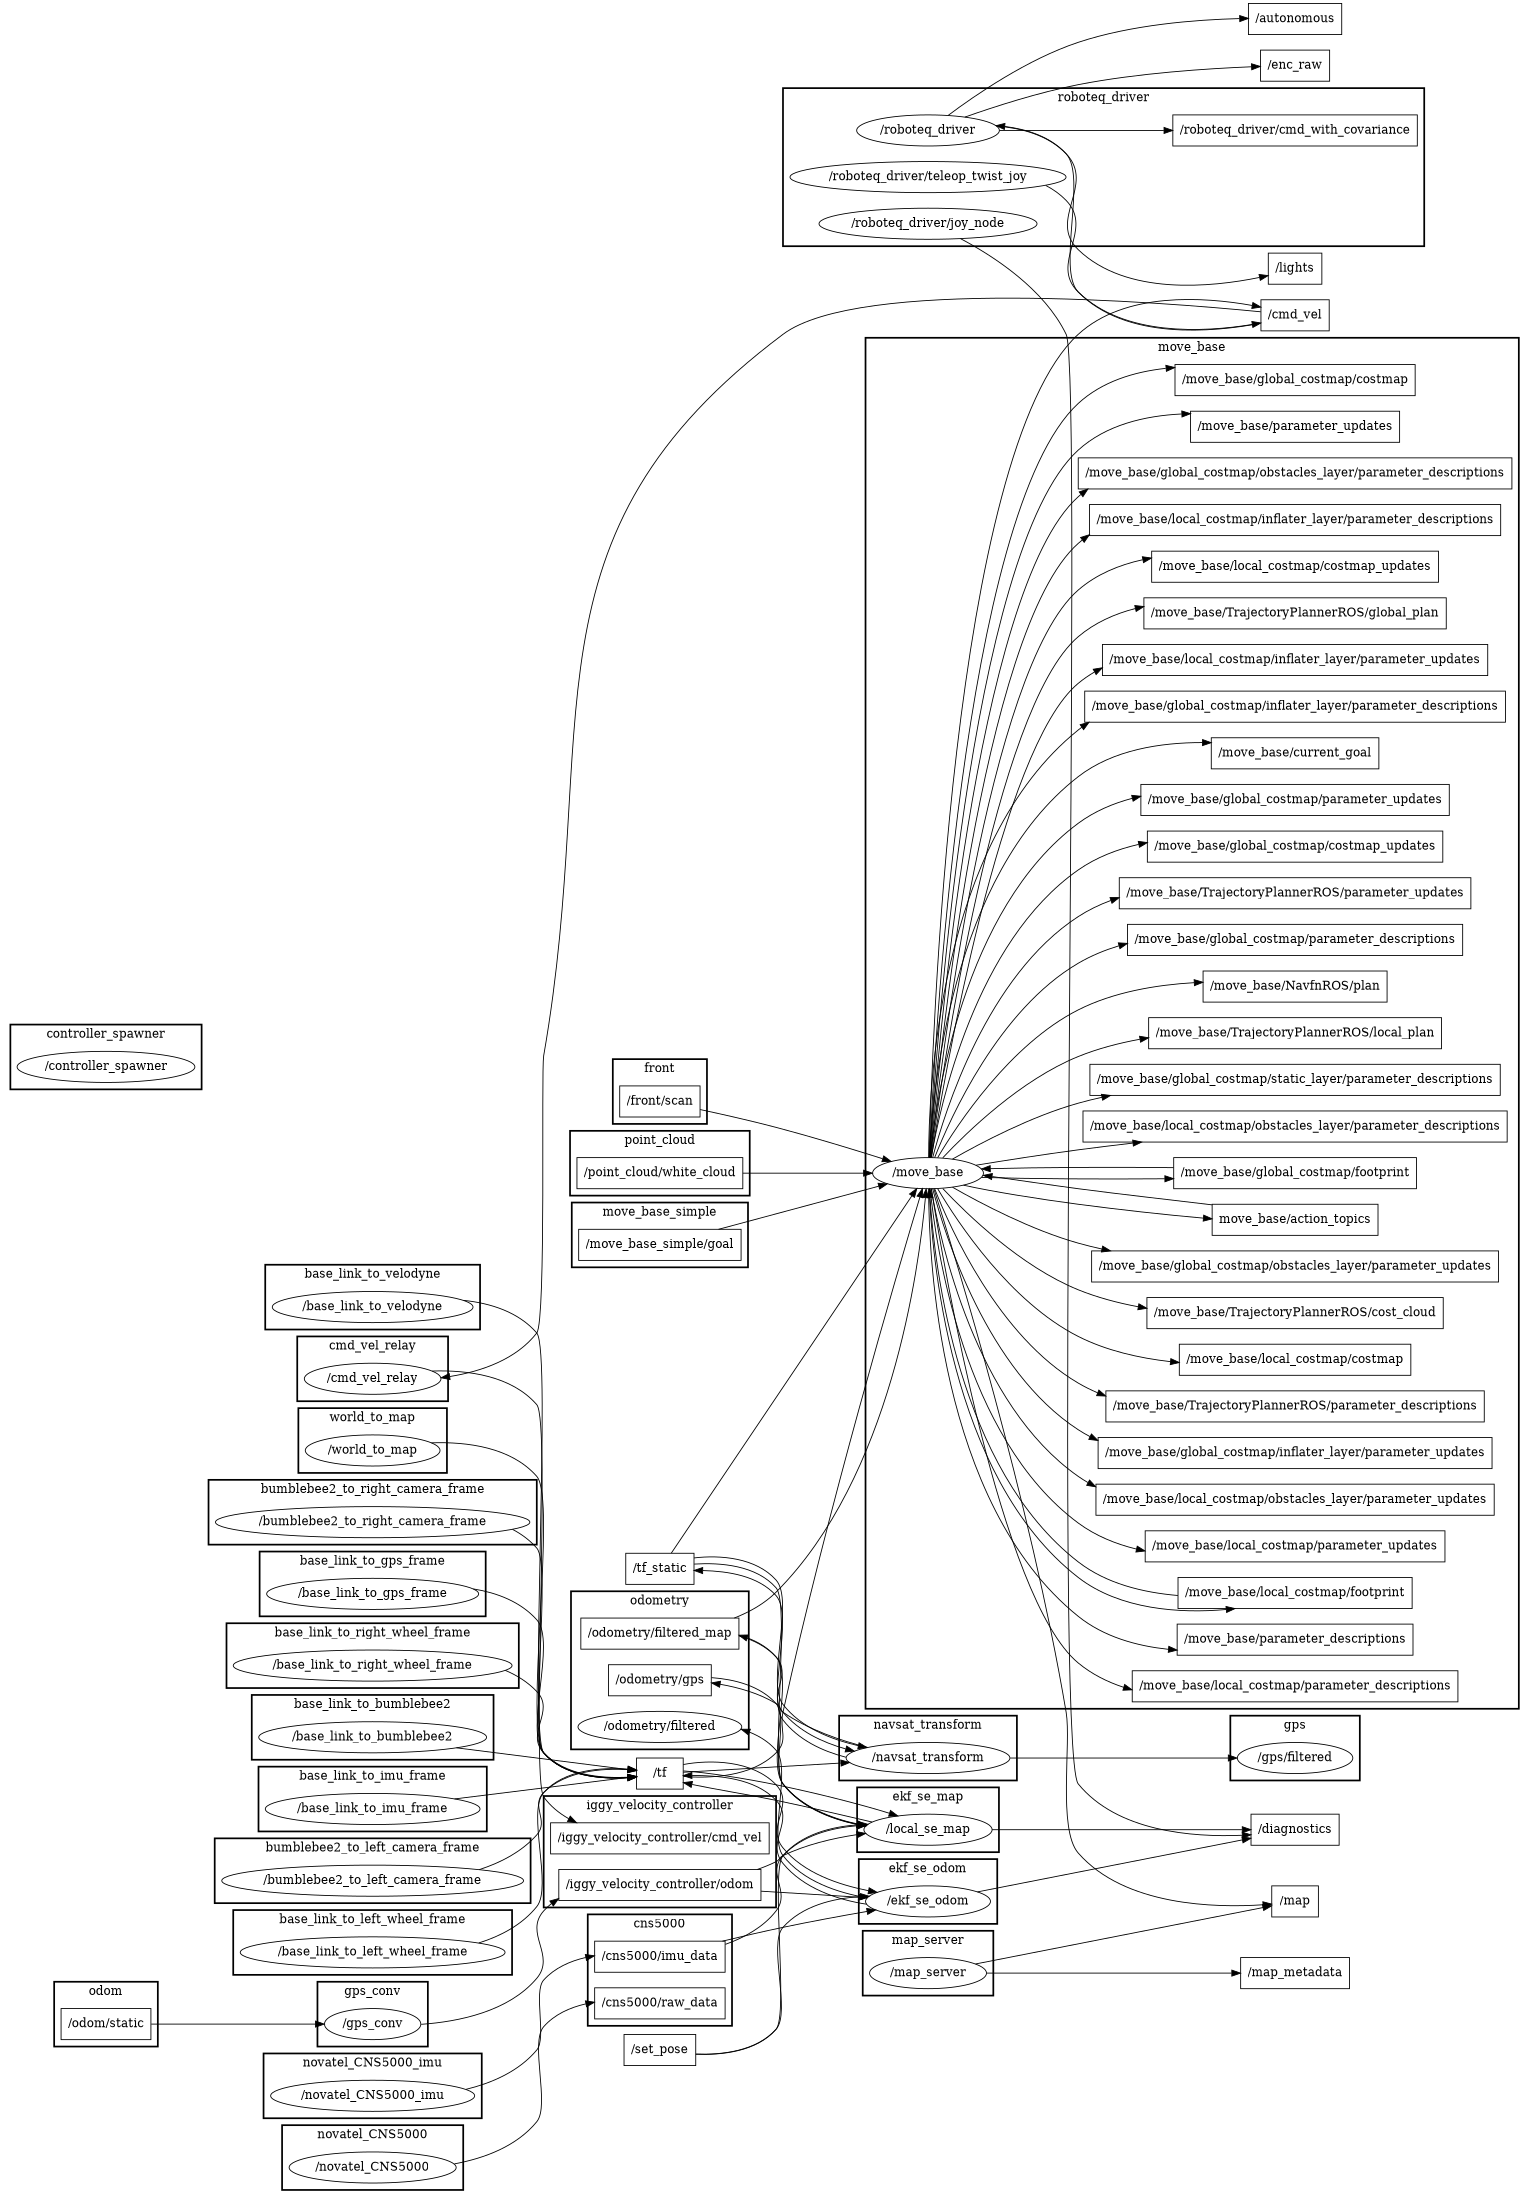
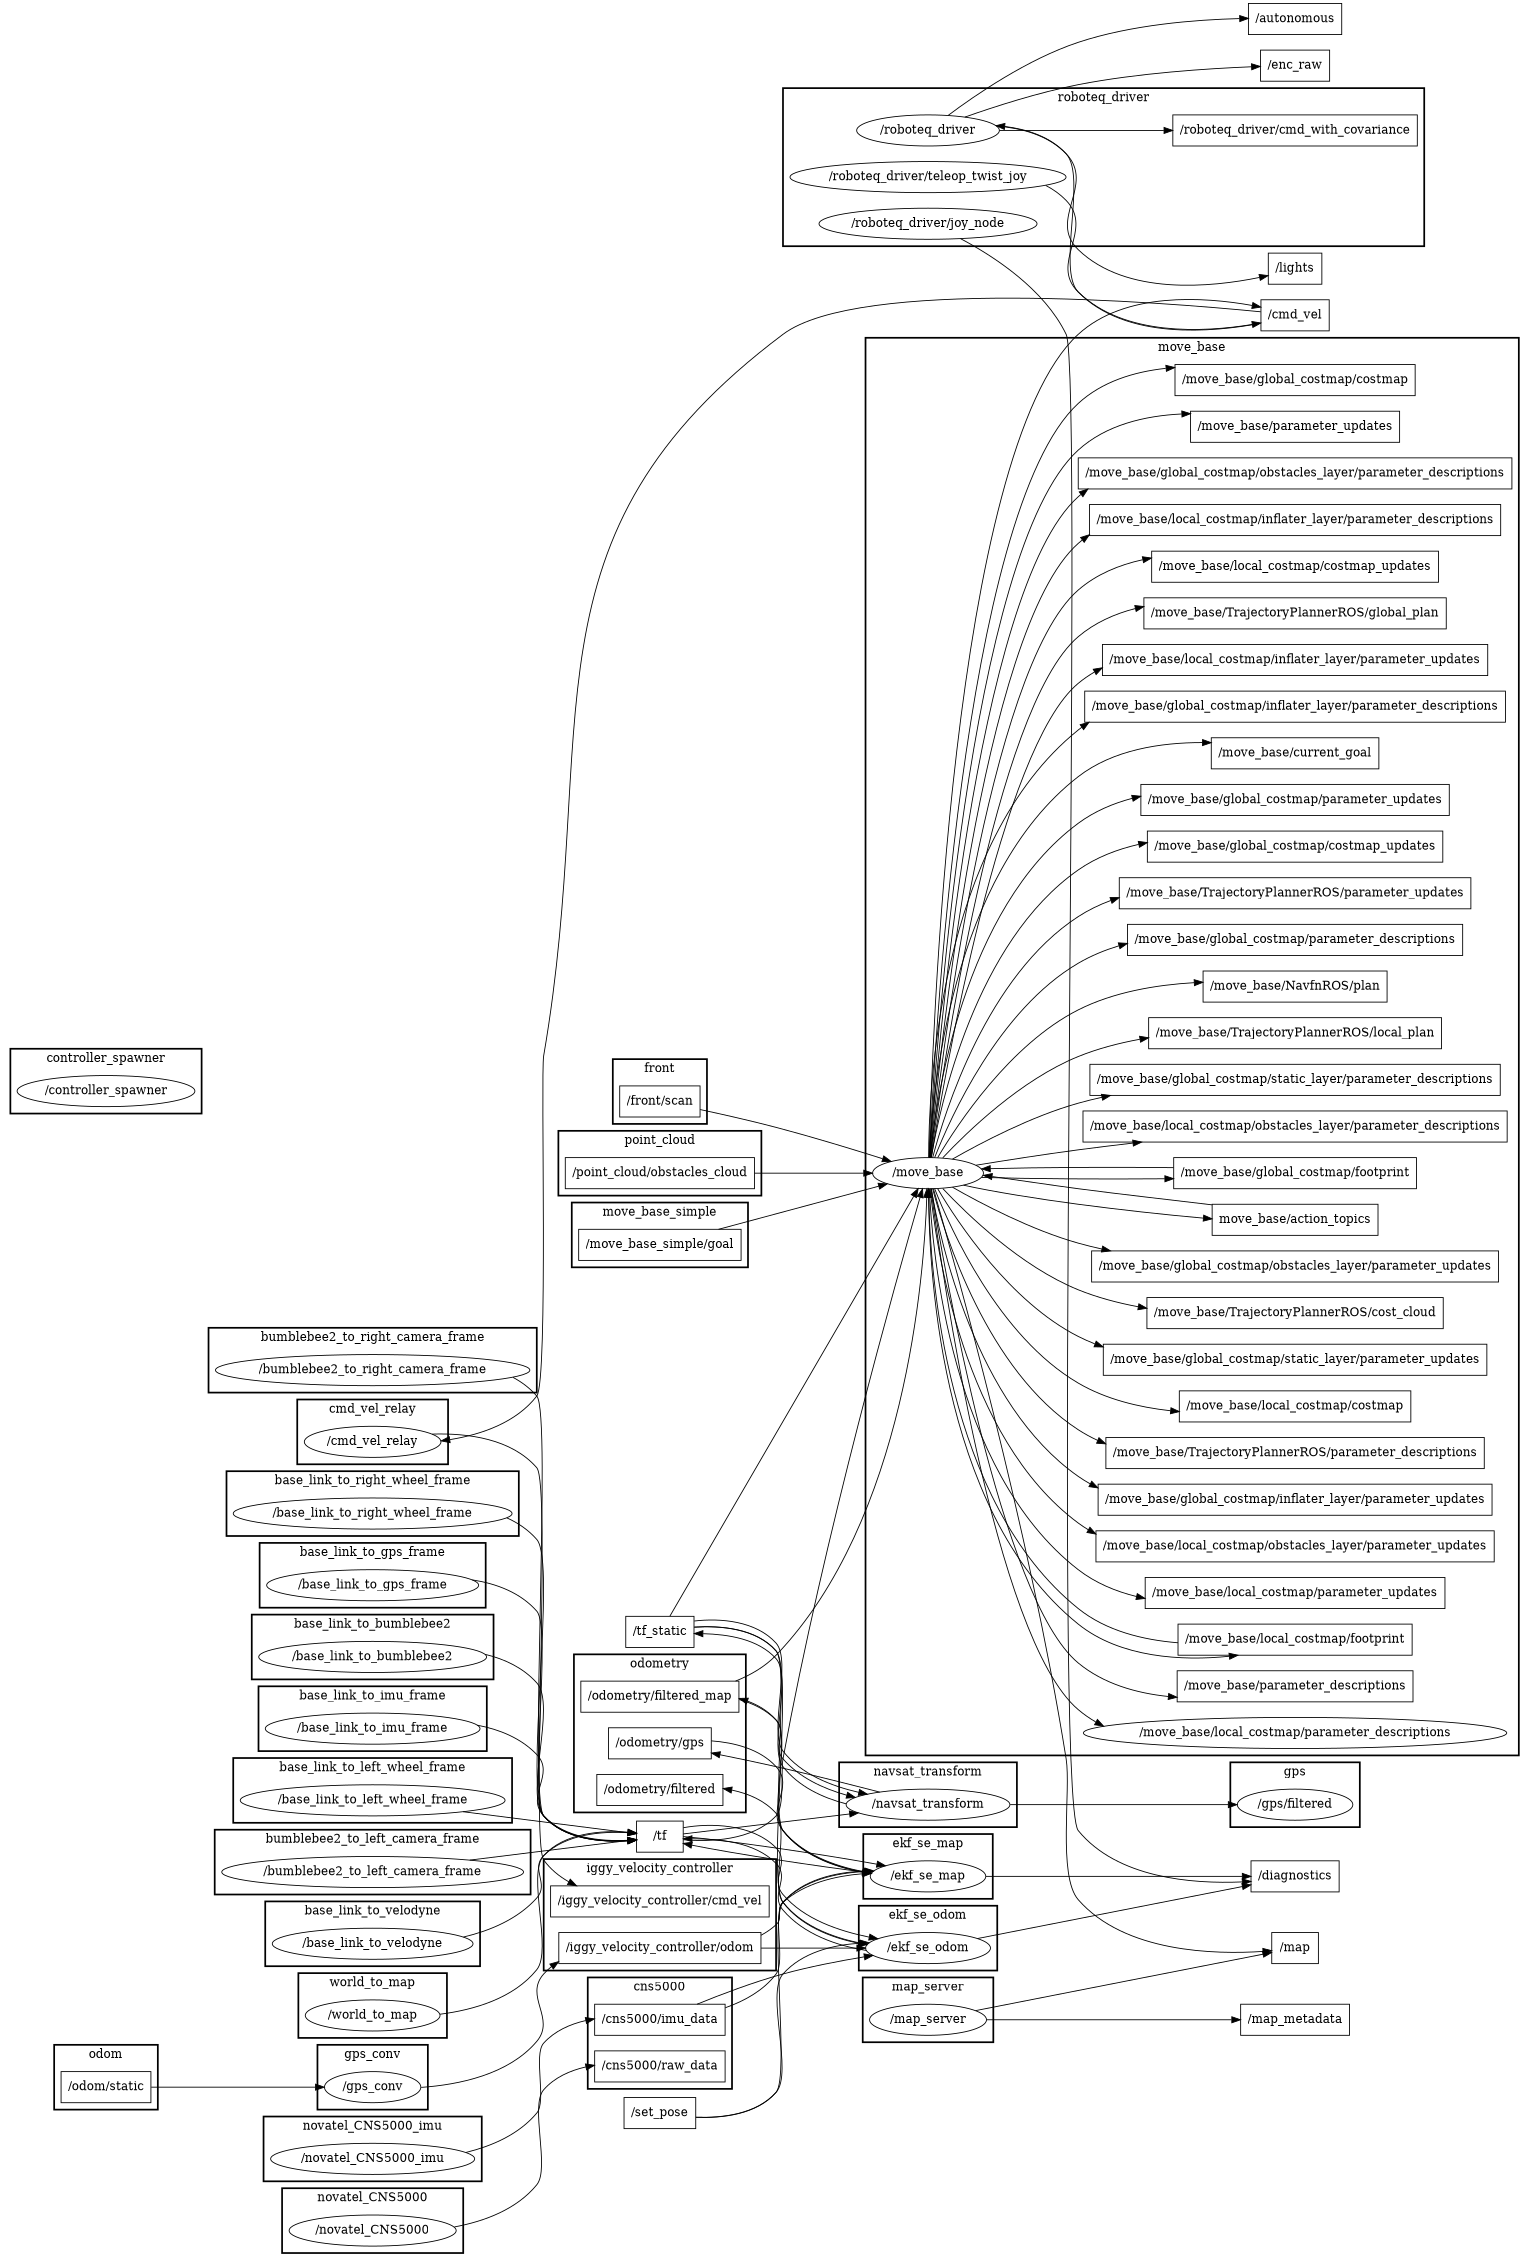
node "/point_cloud/white_cloud": label "/point_cloud/white_cloud" -> "/point_cloud/obstacles_cloud"
node "/move_base/global_costmap/static_layer/parameter_updates": added
node "/move_base/local_costmap/parameter_descriptions": shape box -> ellipse
node "/odometry/filtered": shape ellipse -> box
edge "/tf_static" -> "/ekf_se_odom": added
node "/local_se_map": label "/local_se_map" -> "/ekf_se_map"
